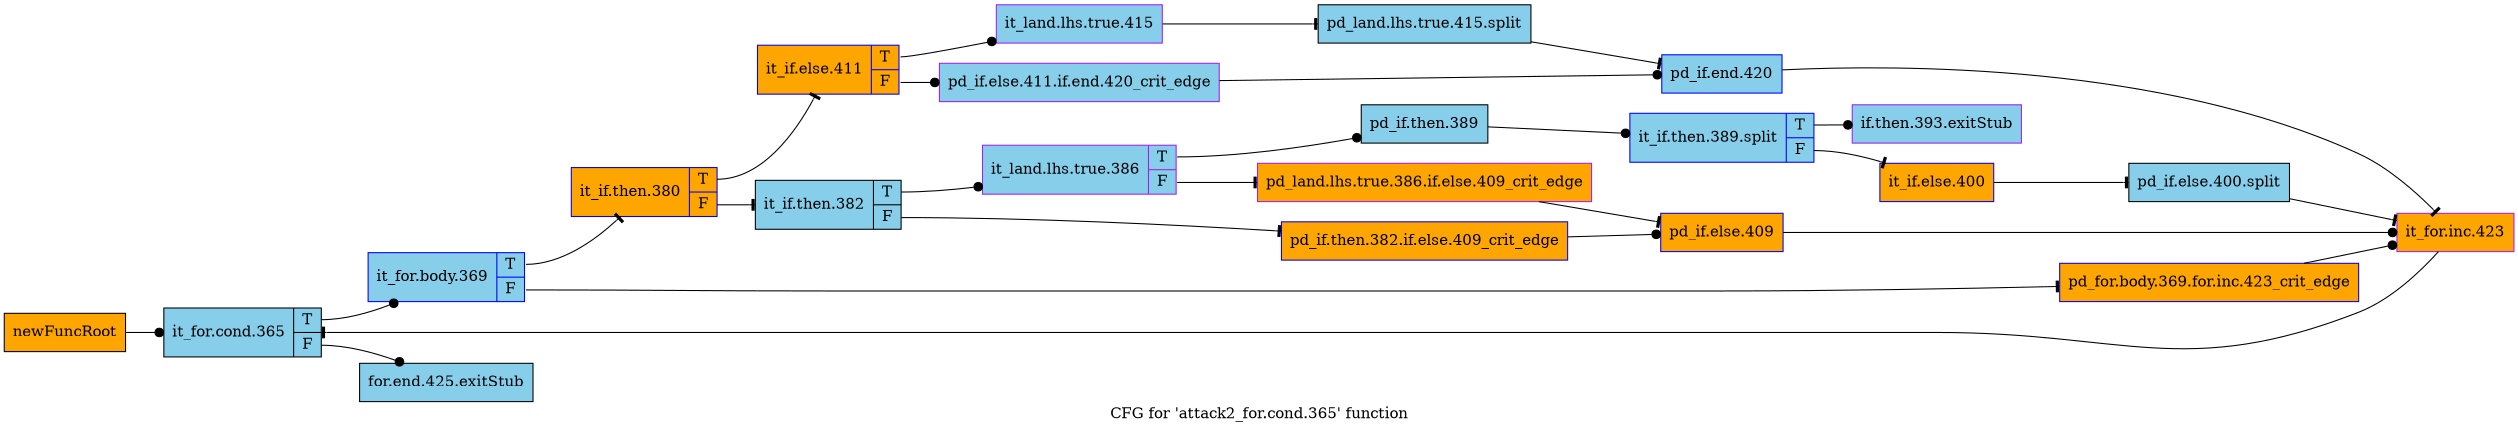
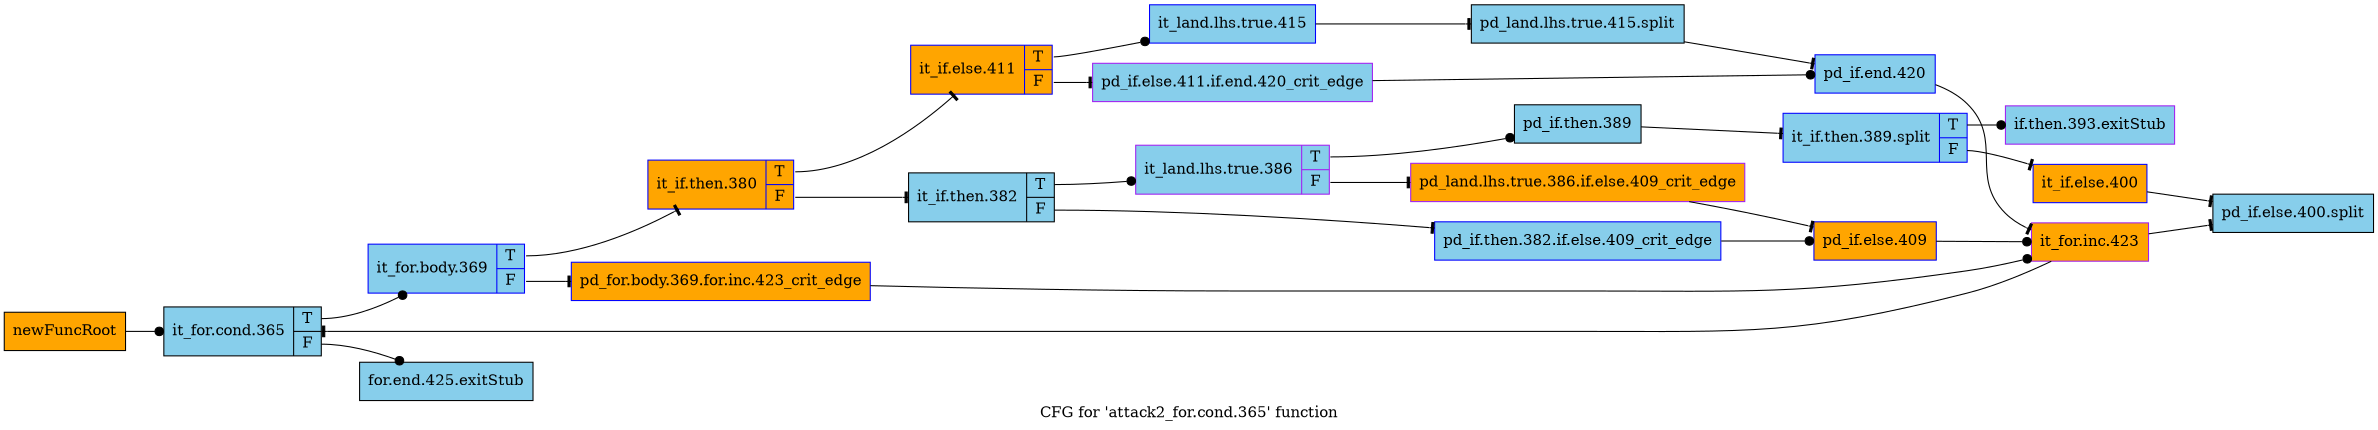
node "it_land.lhs.true.415": color purple -> blue
edge "it_if.else.411" -> "pd_if.else.411.if.end.420_crit_edge": arrowhead dot -> tee
edge "pd_if.then.389" -> "it_if.then.389.split": arrowhead dot -> tee
edge "pd_if.else.400.split" -> "it_for.inc.423": reversed
node "pd_if.then.382.if.else.409_crit_edge": fillcolor orange -> skyblue
